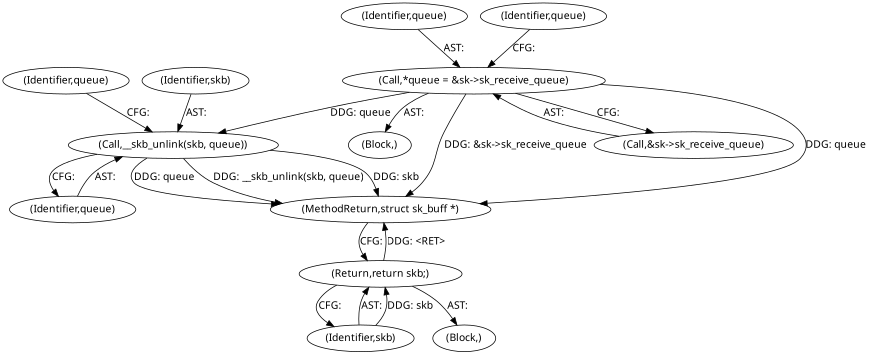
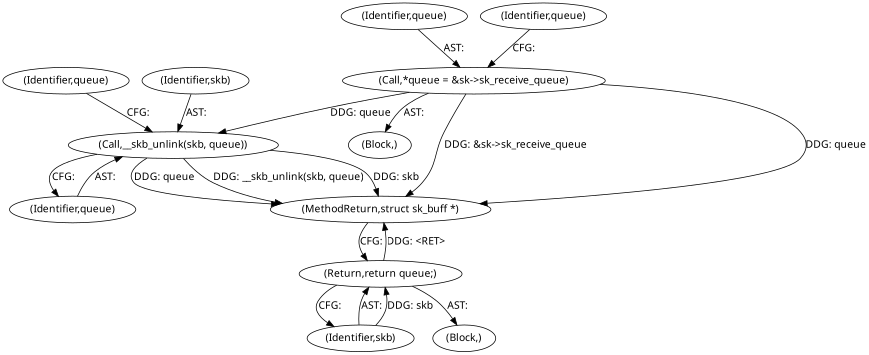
node "(Call,&sk->sk_receive_queue)": removed
node "(Return,return skb;)": label "(Return,return skb;)" -> "(Return,return queue;)"
